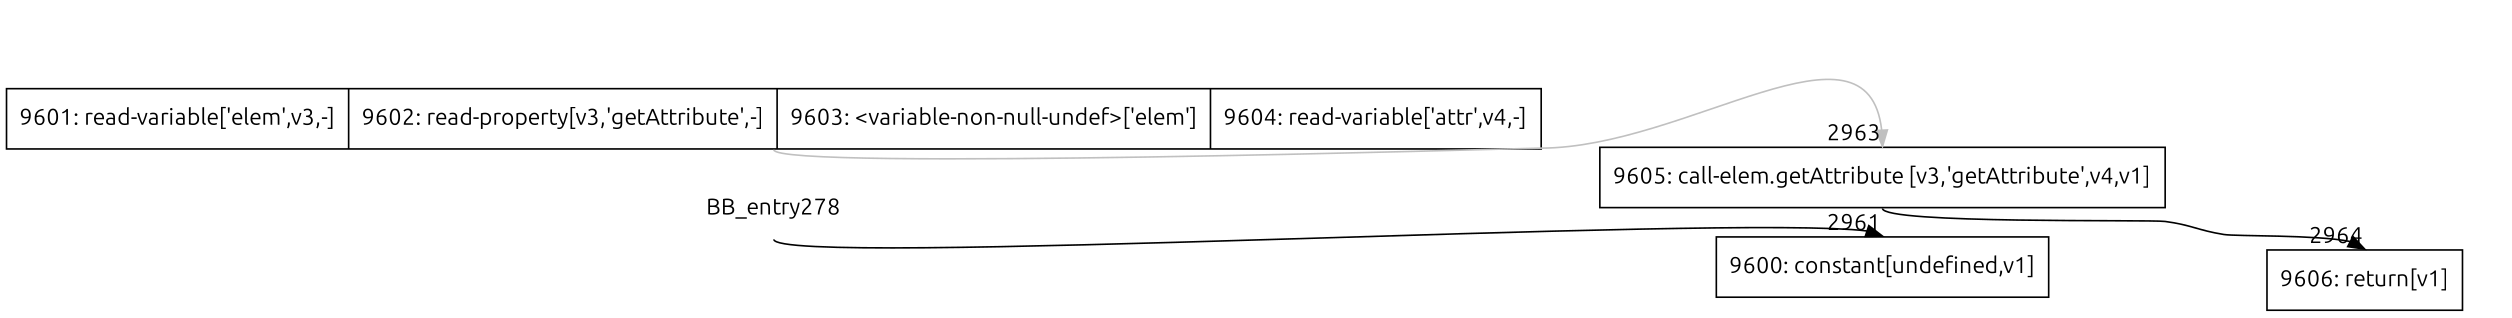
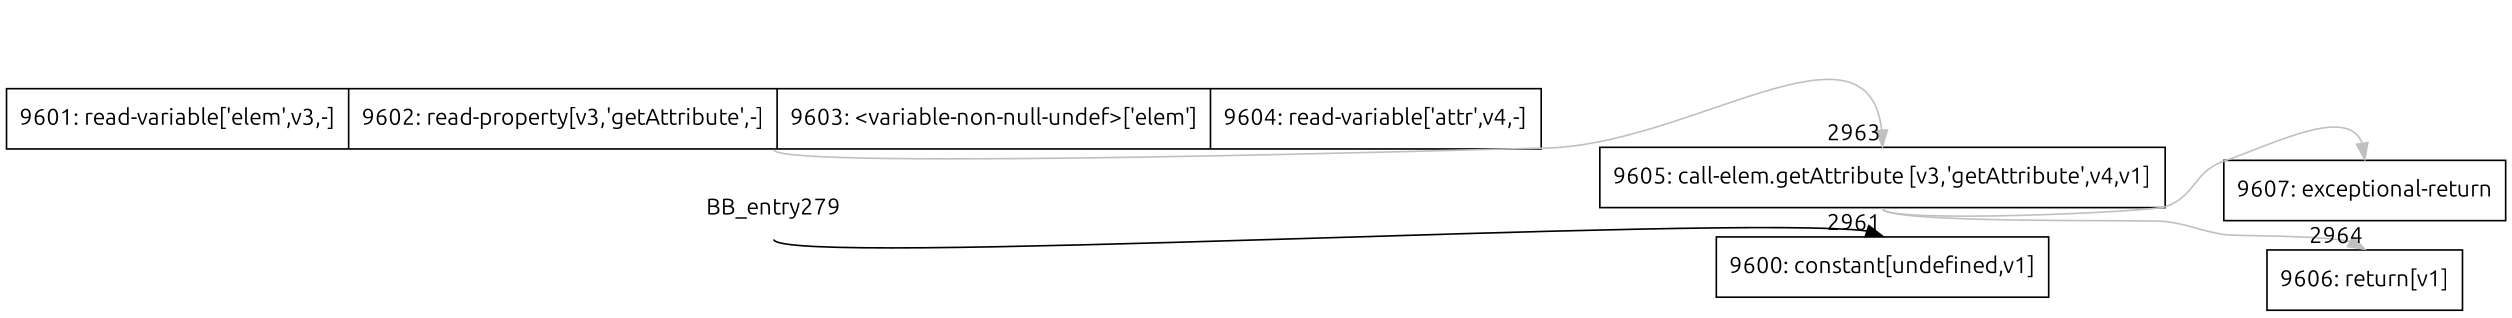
node "9607: exceptional-return": added
node "BB_entry278": label "BB_entry278" -> "BB_entry279"
edge "9605: call-elem.getAttribute [v3,'getAttribute',v4,v1]" -> "9606: return[v1]": color black -> gray
